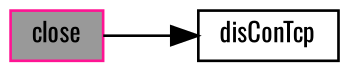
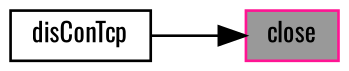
edge "close" -> "disConTcp": reversed
